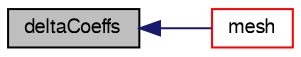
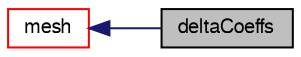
edge "mesh" -> "deltaCoeffs": reversed
